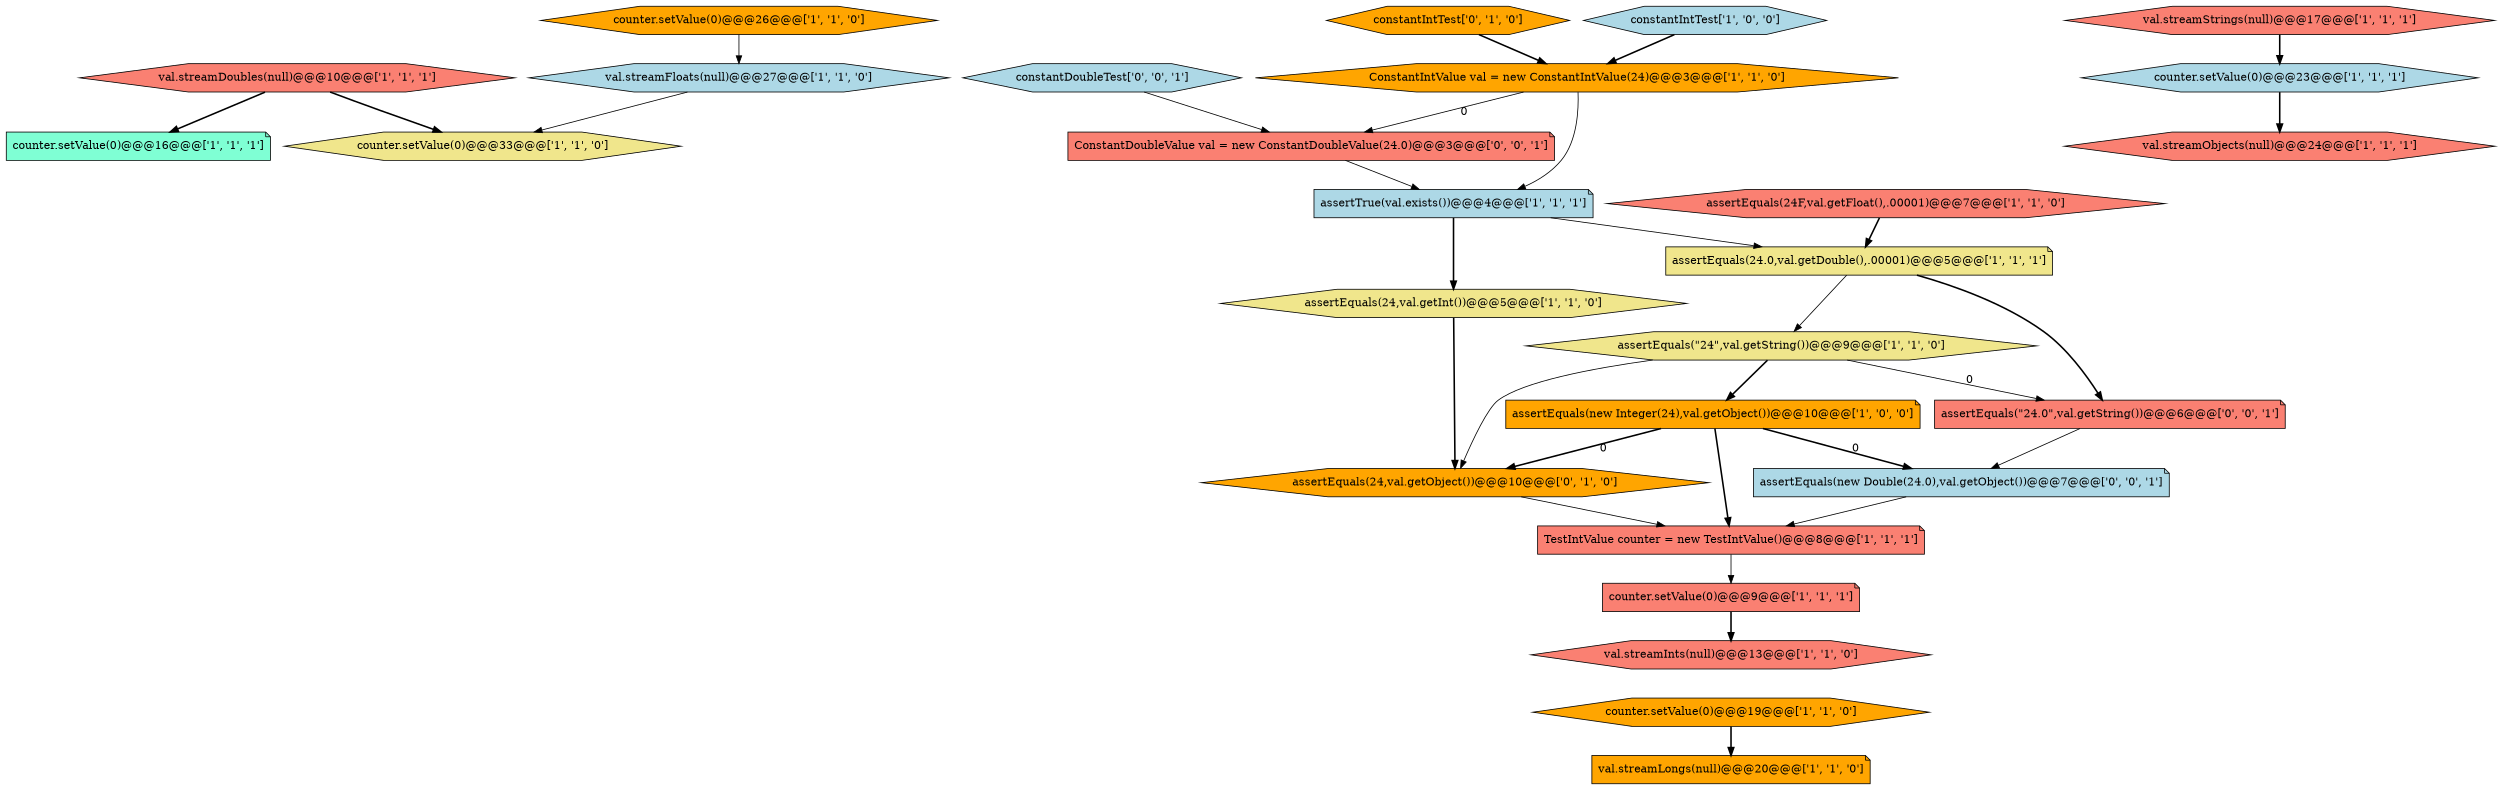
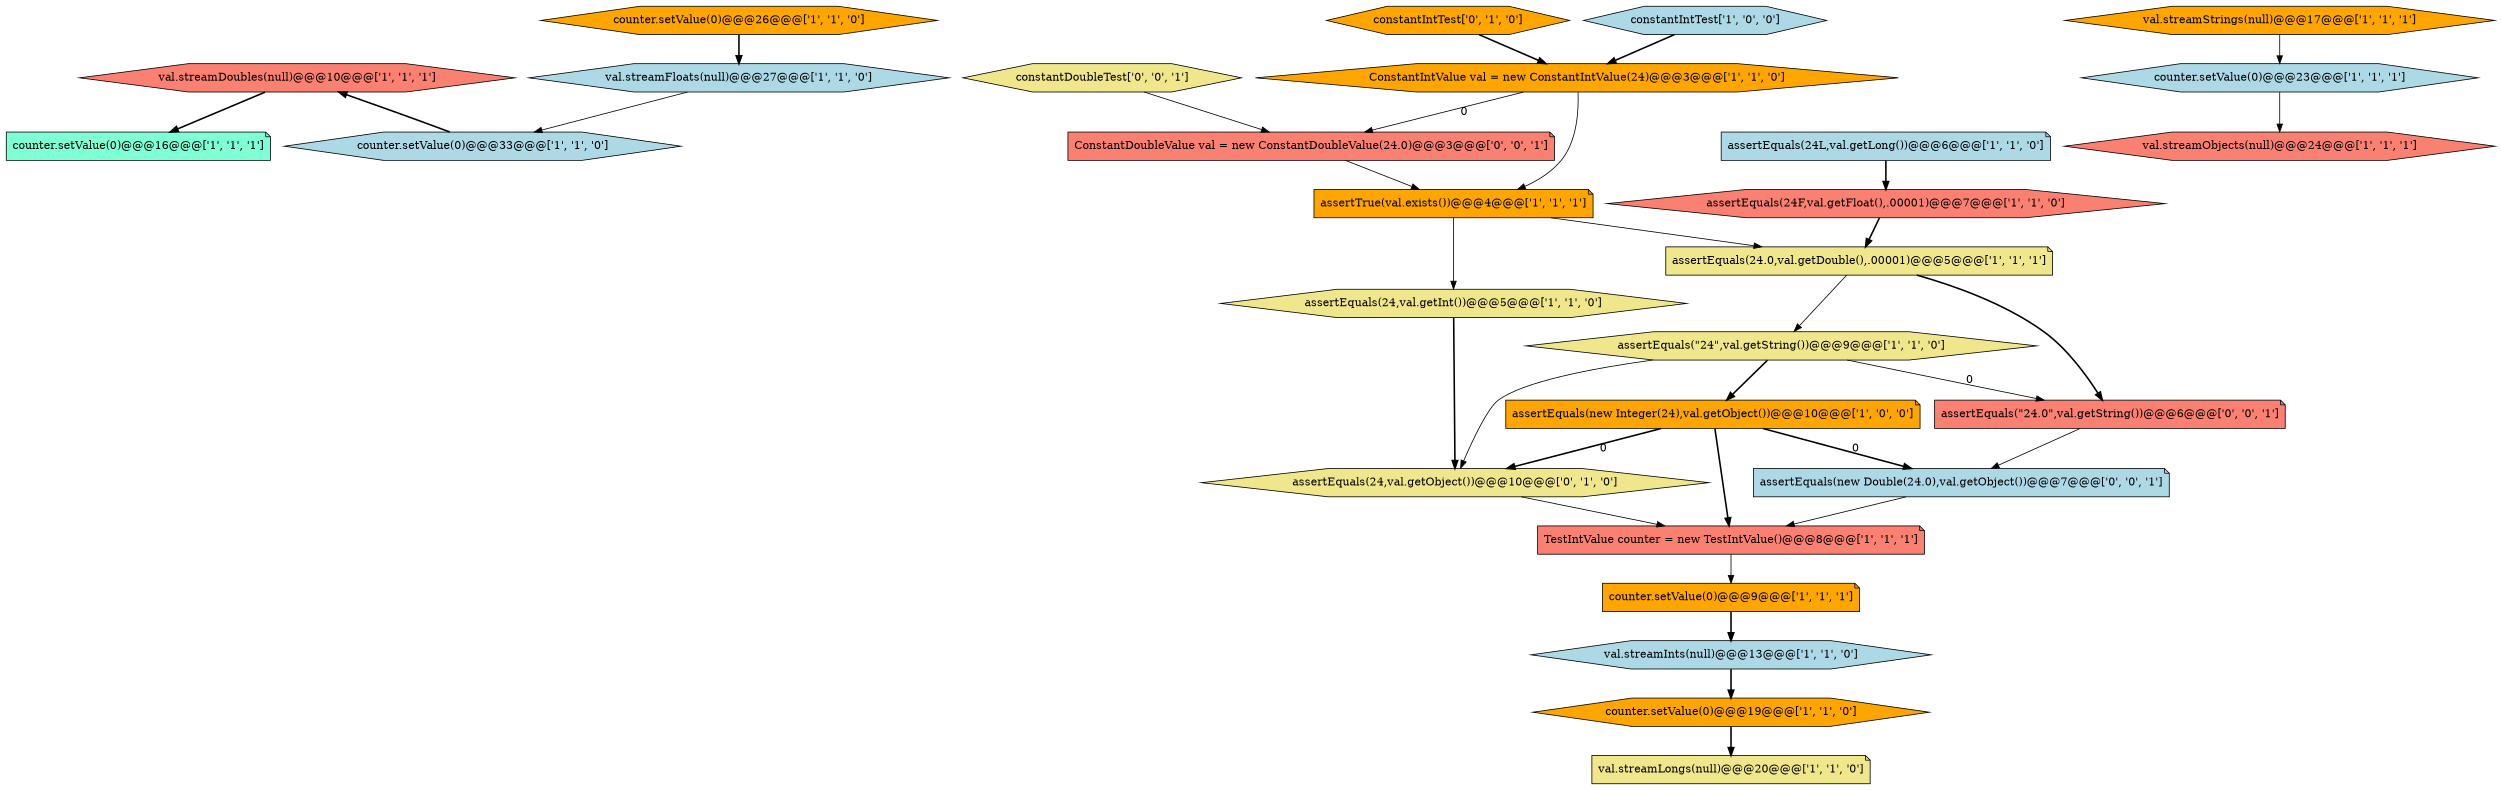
node "val.streamStrings(null)@@@17@@@['1', '1', '1']": fillcolor salmon -> orange
edge "counter.setValue(0)@@@26@@@['1', '1', '0']" -> "val.streamFloats(null)@@@27@@@['1', '1', '0']": style solid -> bold
edge "val.streamStrings(null)@@@17@@@['1', '1', '1']" -> "counter.setValue(0)@@@23@@@['1', '1', '1']": style bold -> solid
node "constantDoubleTest['0', '0', '1']": fillcolor lightblue -> khaki
edge "counter.setValue(0)@@@23@@@['1', '1', '1']" -> "val.streamObjects(null)@@@24@@@['1', '1', '1']": style bold -> solid
edge "val.streamDoubles(null)@@@10@@@['1', '1', '1']" -> "counter.setValue(0)@@@33@@@['1', '1', '0']": reversed
node "counter.setValue(0)@@@33@@@['1', '1', '0']": fillcolor khaki -> lightblue
node "assertEquals(24L,val.getLong())@@@6@@@['1', '1', '0']": added
node "assertTrue(val.exists())@@@4@@@['1', '1', '1']": fillcolor lightblue -> orange
edge "assertTrue(val.exists())@@@4@@@['1', '1', '1']" -> "assertEquals(24,val.getInt())@@@5@@@['1', '1', '0']": style bold -> solid
node "assertEquals(24,val.getObject())@@@10@@@['0', '1', '0']": fillcolor orange -> khaki
node "counter.setValue(0)@@@9@@@['1', '1', '1']": fillcolor salmon -> orange
node "val.streamInts(null)@@@13@@@['1', '1', '0']": fillcolor salmon -> lightblue
edge "val.streamInts(null)@@@13@@@['1', '1', '0']" -> "counter.setValue(0)@@@19@@@['1', '1', '0']": added
node "val.streamLongs(null)@@@20@@@['1', '1', '0']": fillcolor orange -> khaki
